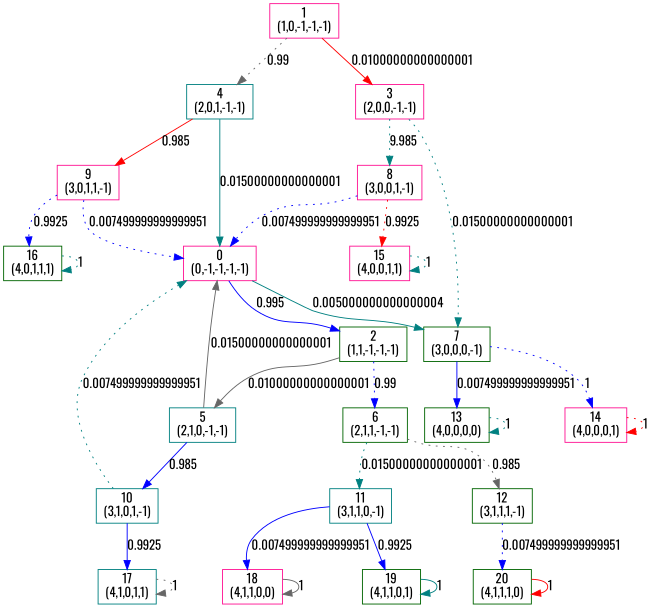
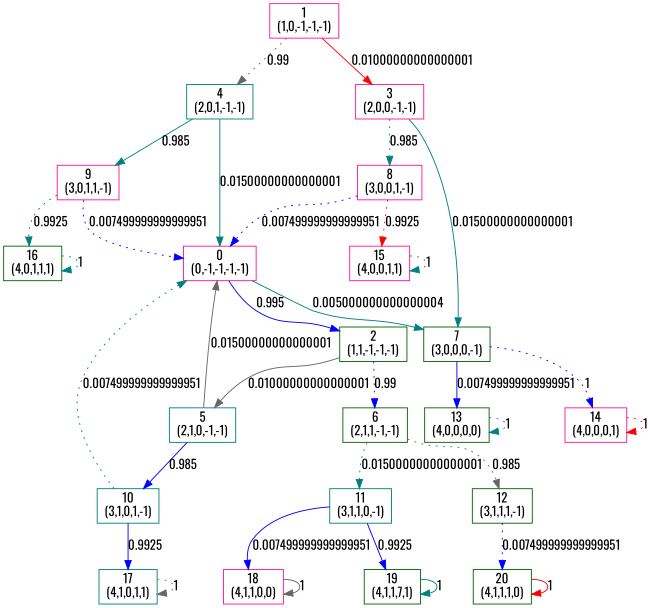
edge "4 (2,0,1,-1,-1)" -> "9 (3,0,1,1,-1)": color red -> teal
edge "3 (2,0,0,-1,-1)" -> "8 (3,0,0,1,-1)": label "9.985" -> "0.985"
edge "9 (3,0,1,1,-1)" -> "16 (4,0,1,1,1)": color blue -> teal
edge "3 (2,0,0,-1,-1)" -> "7 (3,0,0,0,-1)": style dotted -> solid
node "19 (4,1,1,0,1)": label "19 (4,1,1,0,1)" -> "19 (4,1,1,7,1)"
